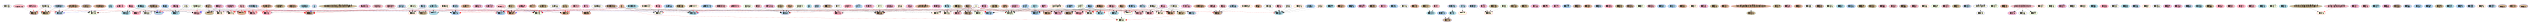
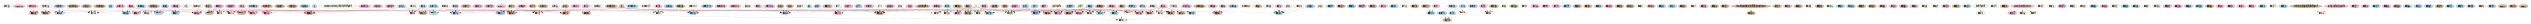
node "some_Fourier_theory_and_linear_algebra": fillcolor tan -> lightyellow
node "EE_470": fillcolor tan -> lightyellow
edge "E_E_448" -> "E_442": now "E_E_448" -> "EE_449"
